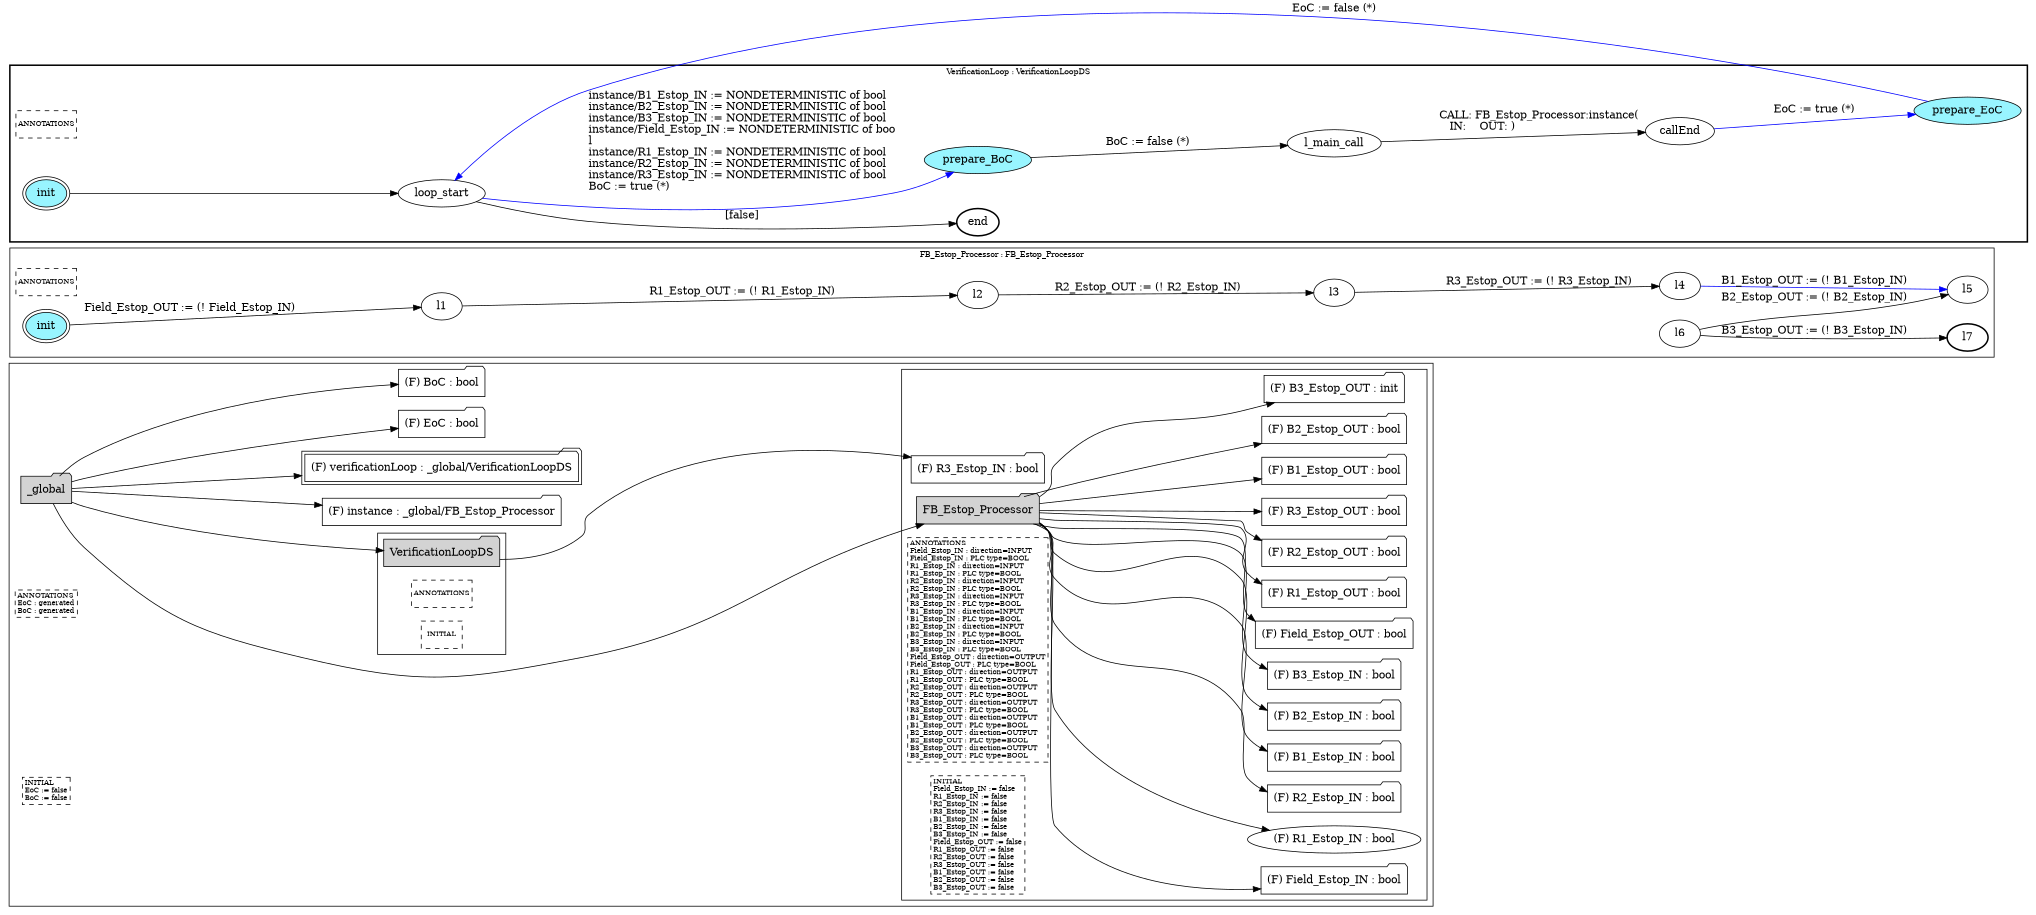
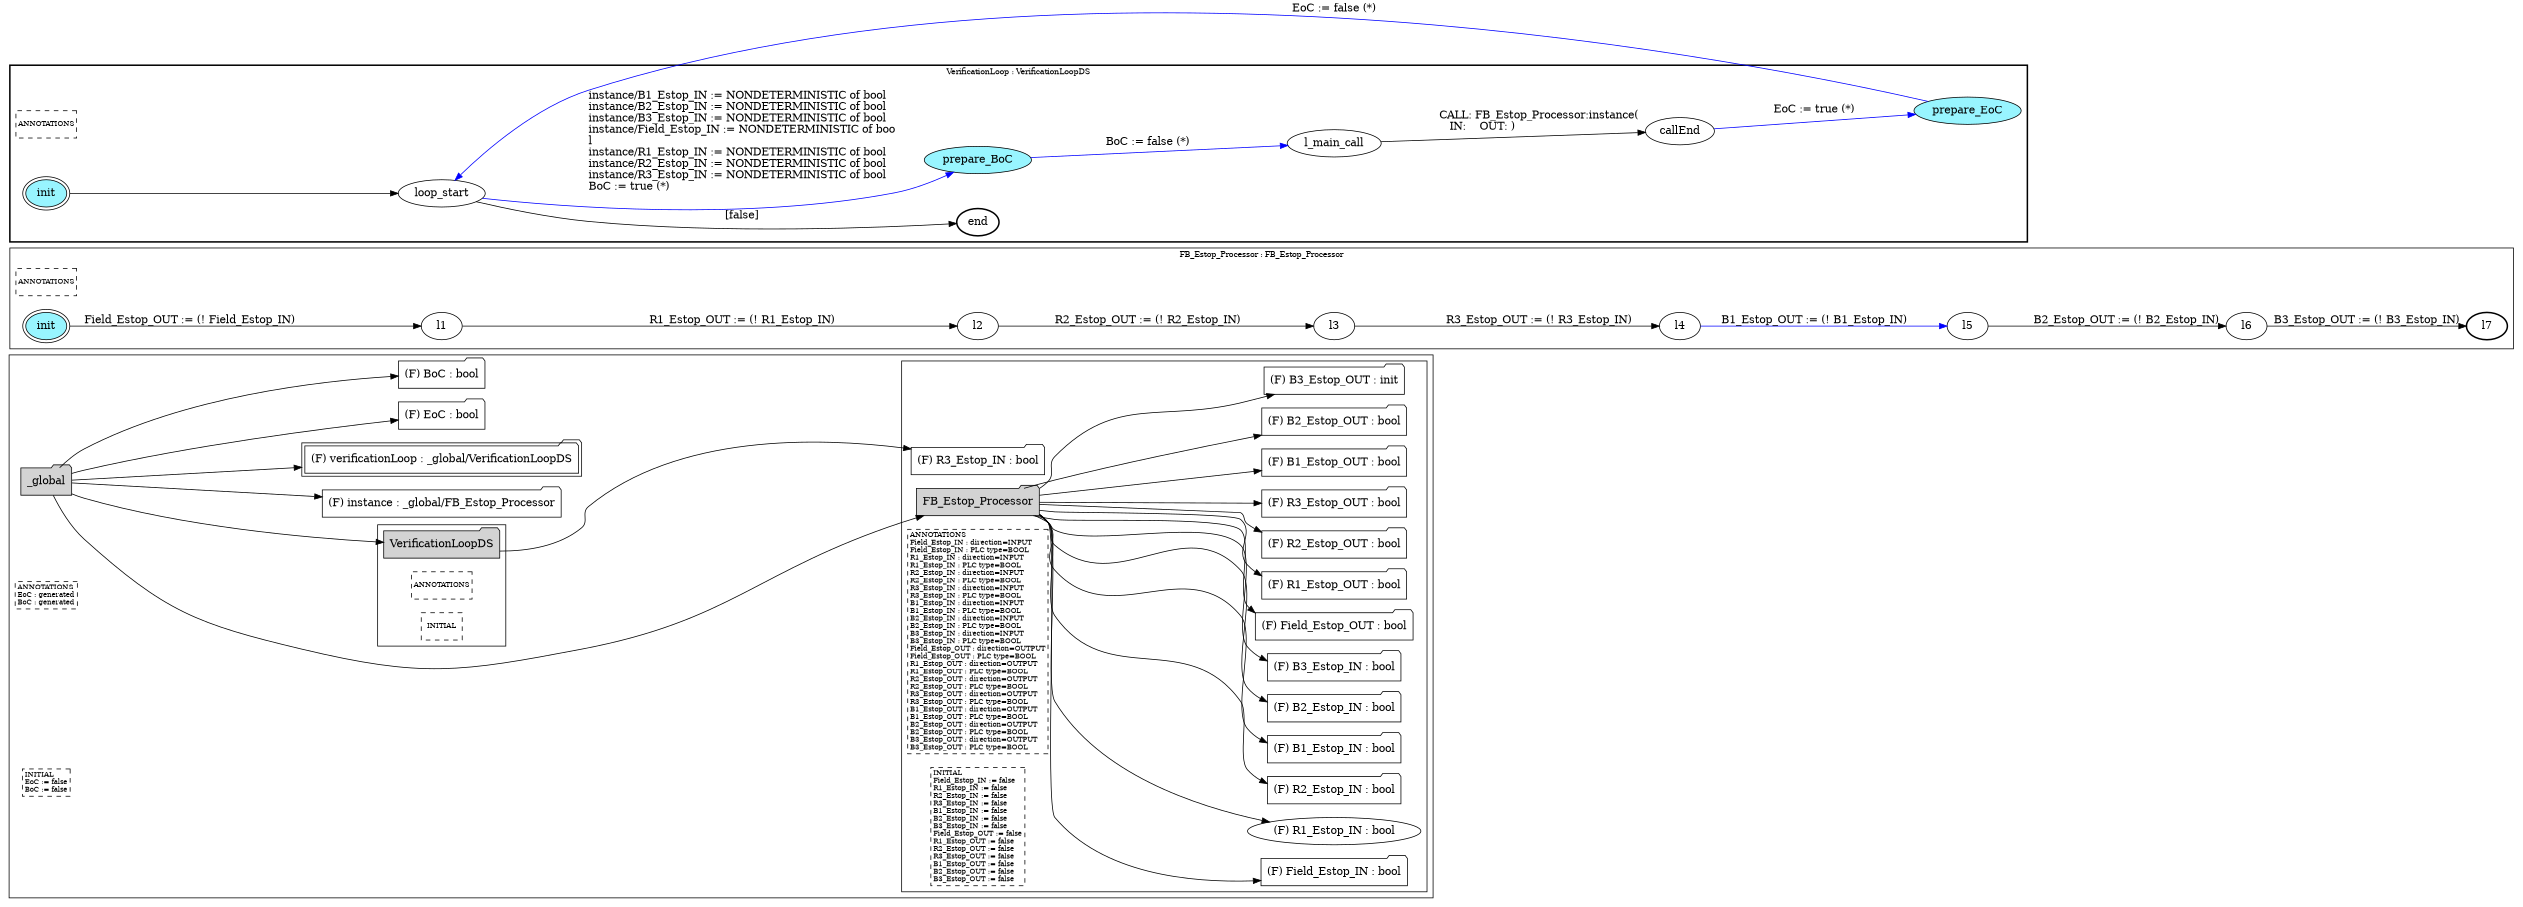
edge "prepare_BoC" -> "l_main_call": color black -> blue
edge "l6" -> "l5": reversed
